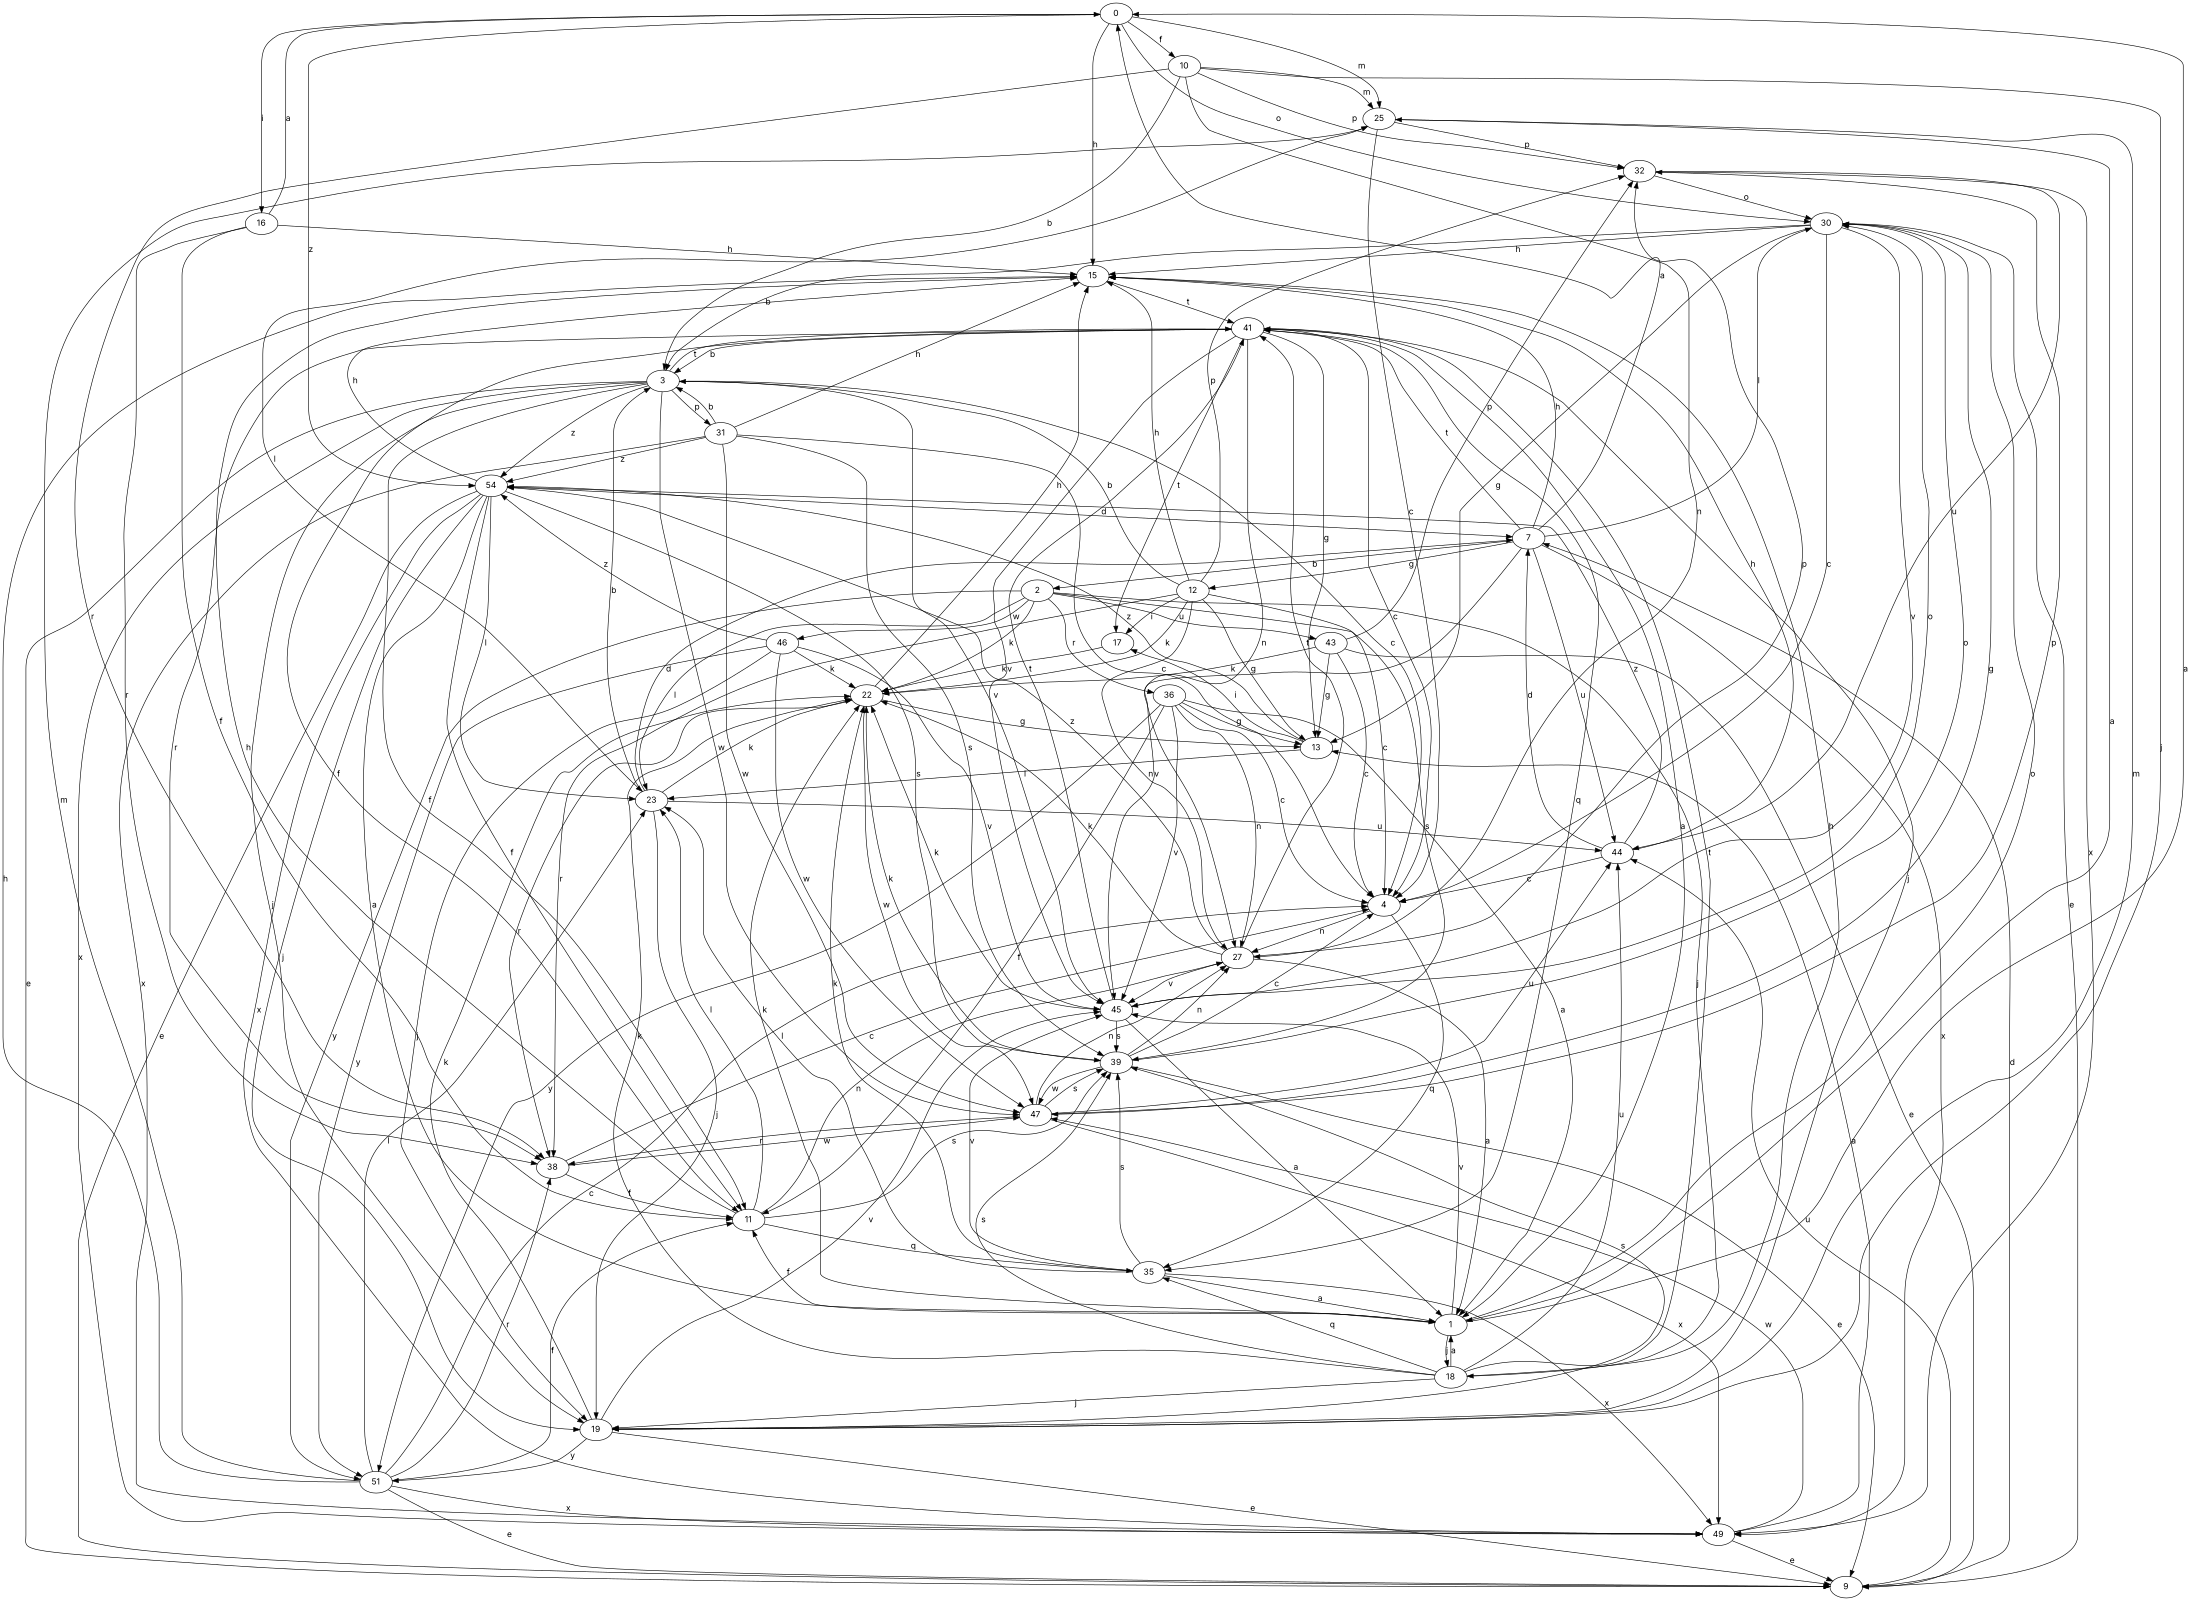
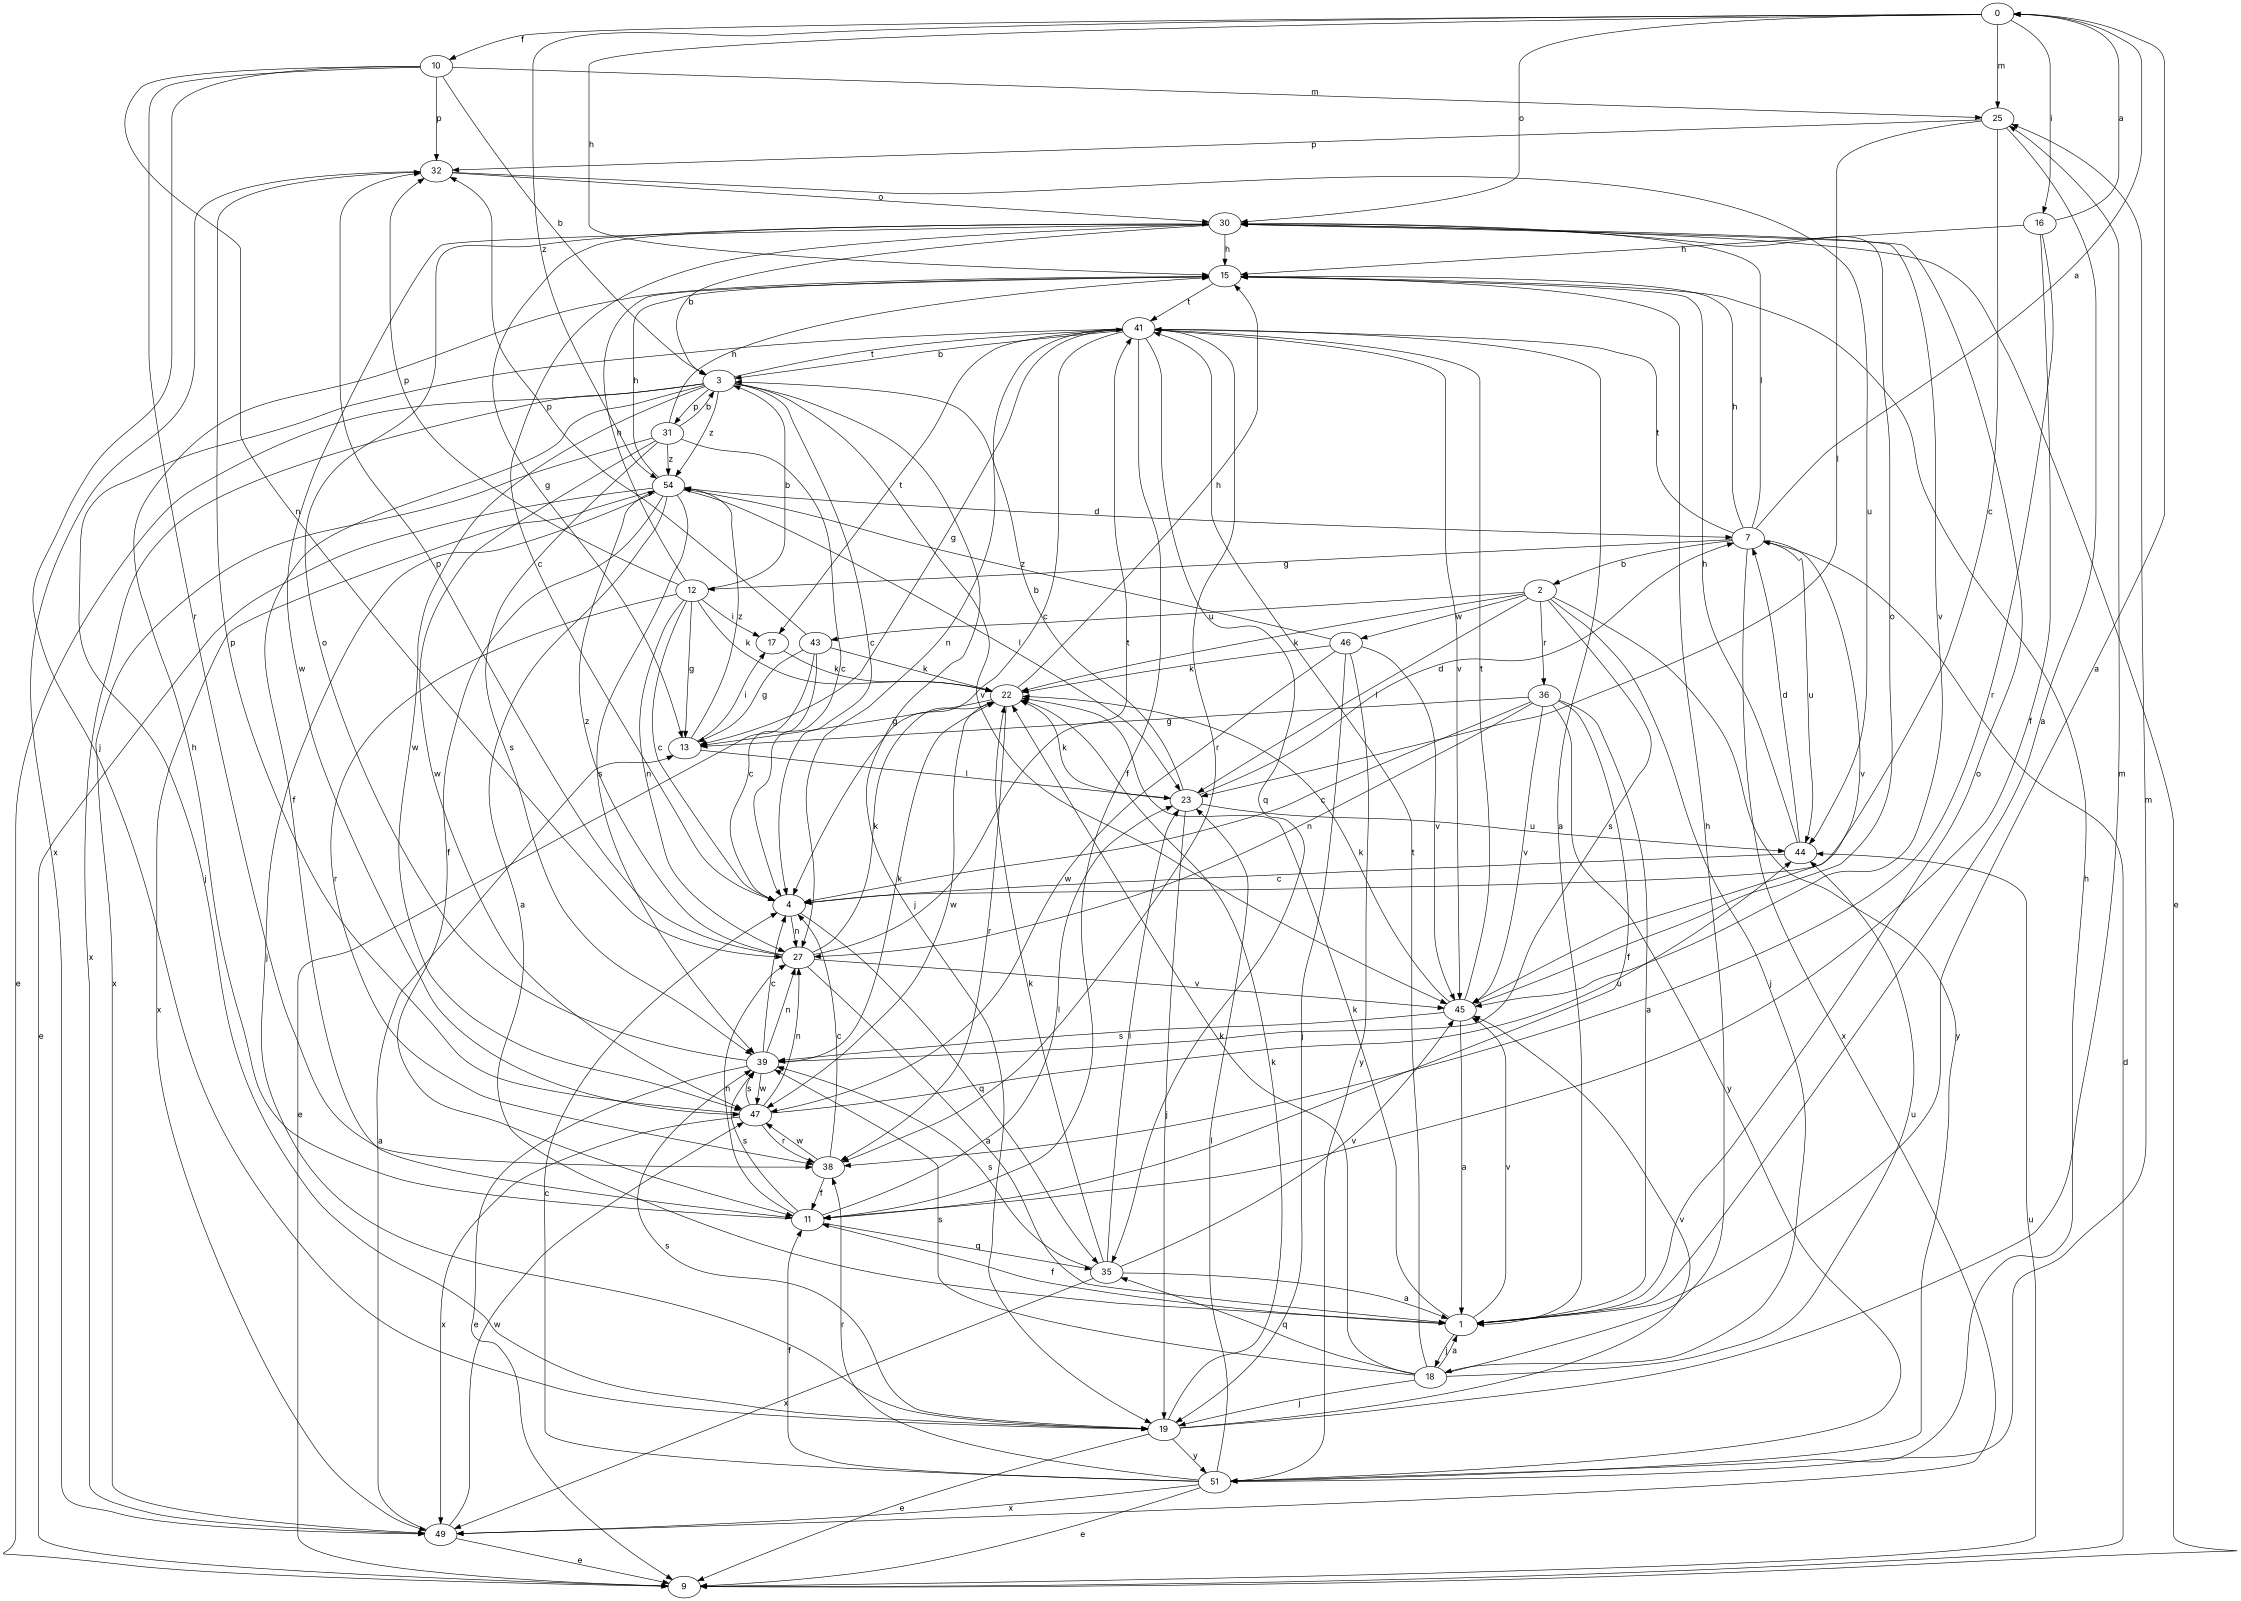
edge "44" -> "54": removed, label "z"
edge "30" -> "47": label "g" -> "w"
